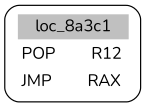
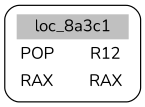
node "loc_8a3c1": text "JMP        RAX" -> "RAX        RAX"
